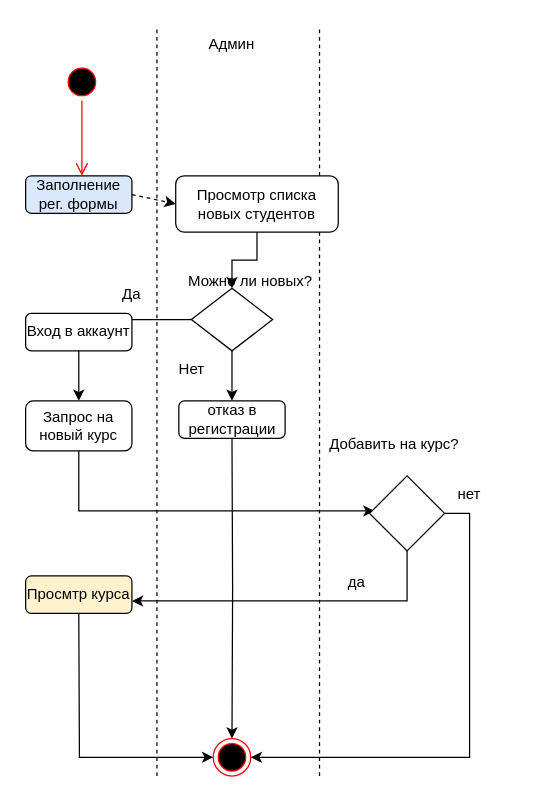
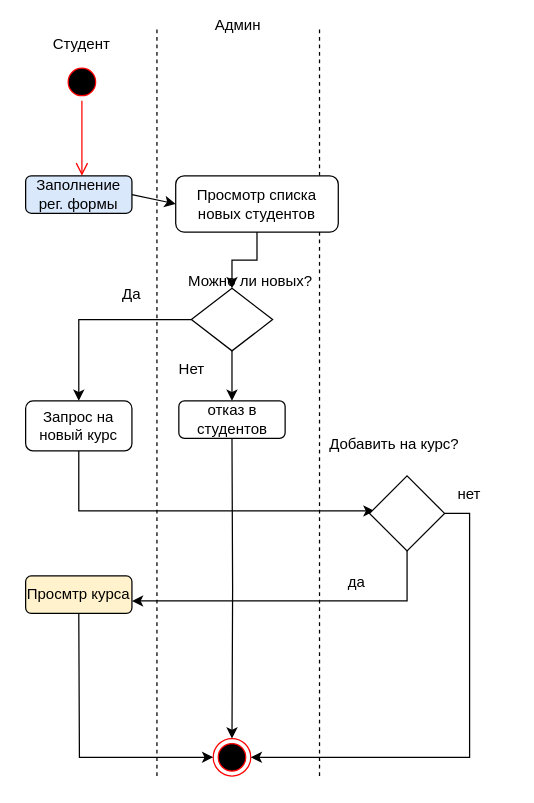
node "Студент": added
node "Админ": moved (232, 44) -> (238, 26)
edge "Заполнение рег. формы" -> "Просмотр списка новых студентов": style dashed -> solid
node "Вход в аккаунт": removed
node "отказ в регистрации": label "отказ в регистрации" -> "отказ в студентов"
